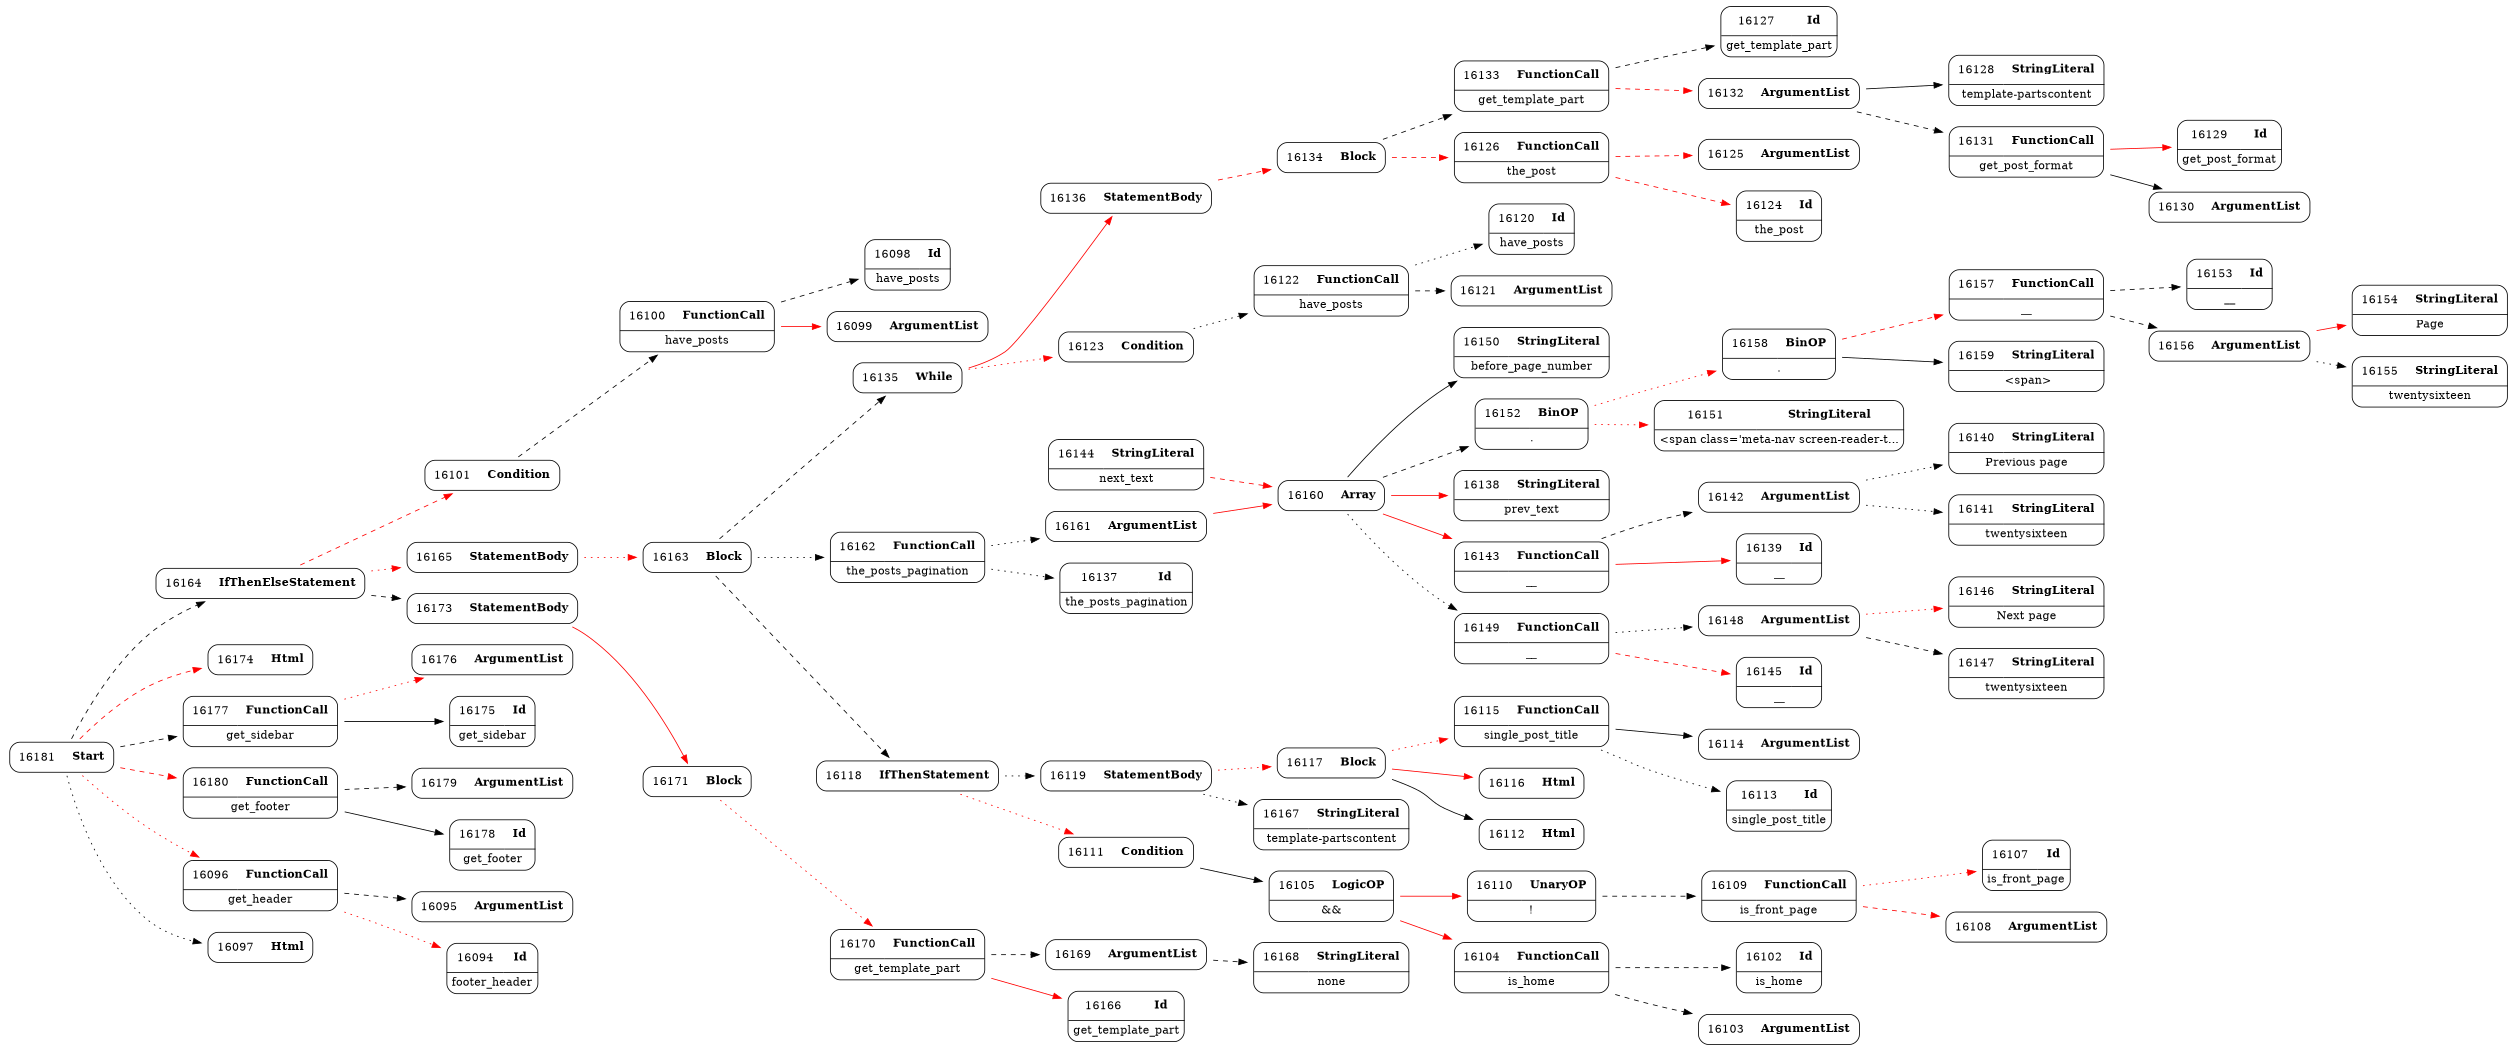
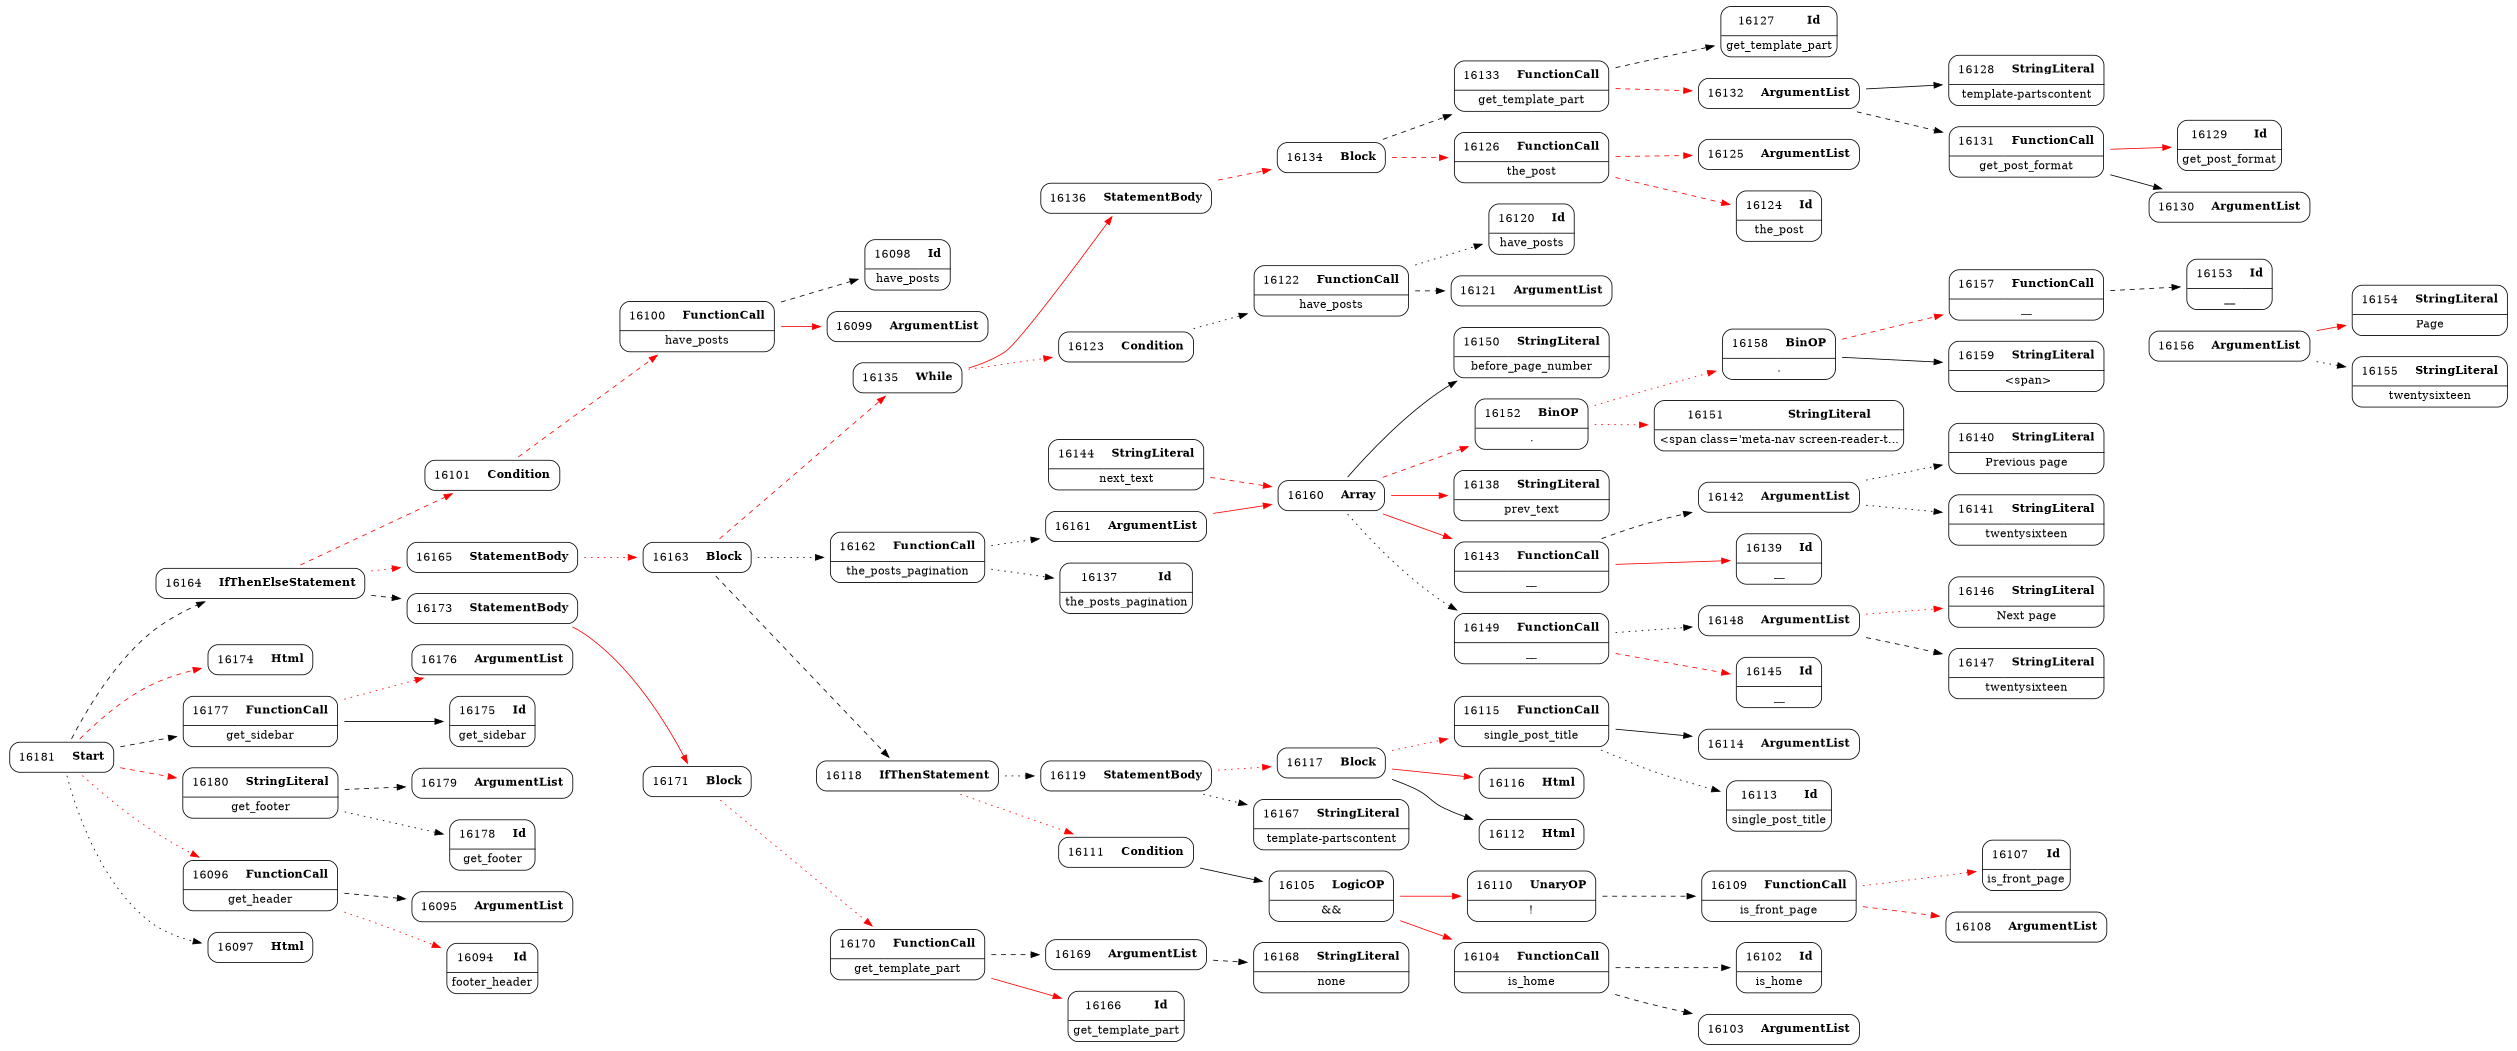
edge "16157" -> "16156": removed
edge "16101" -> "16100": color black -> red
edge "16160" -> "16152": color black -> red
edge "16163" -> "16135": color black -> red
node "16180": text "FunctionCall" -> "StringLiteral"
edge "16180" -> "16178": style solid -> dotted
